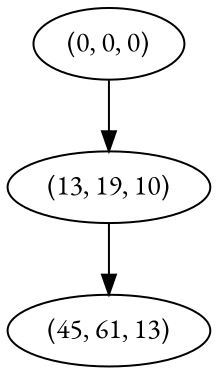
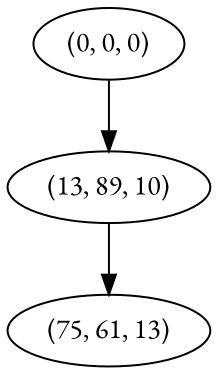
node "(13, 19, 10)": label "(13, 19, 10)" -> "(13, 89, 10)"
node "(45, 61, 13)": label "(45, 61, 13)" -> "(75, 61, 13)"
